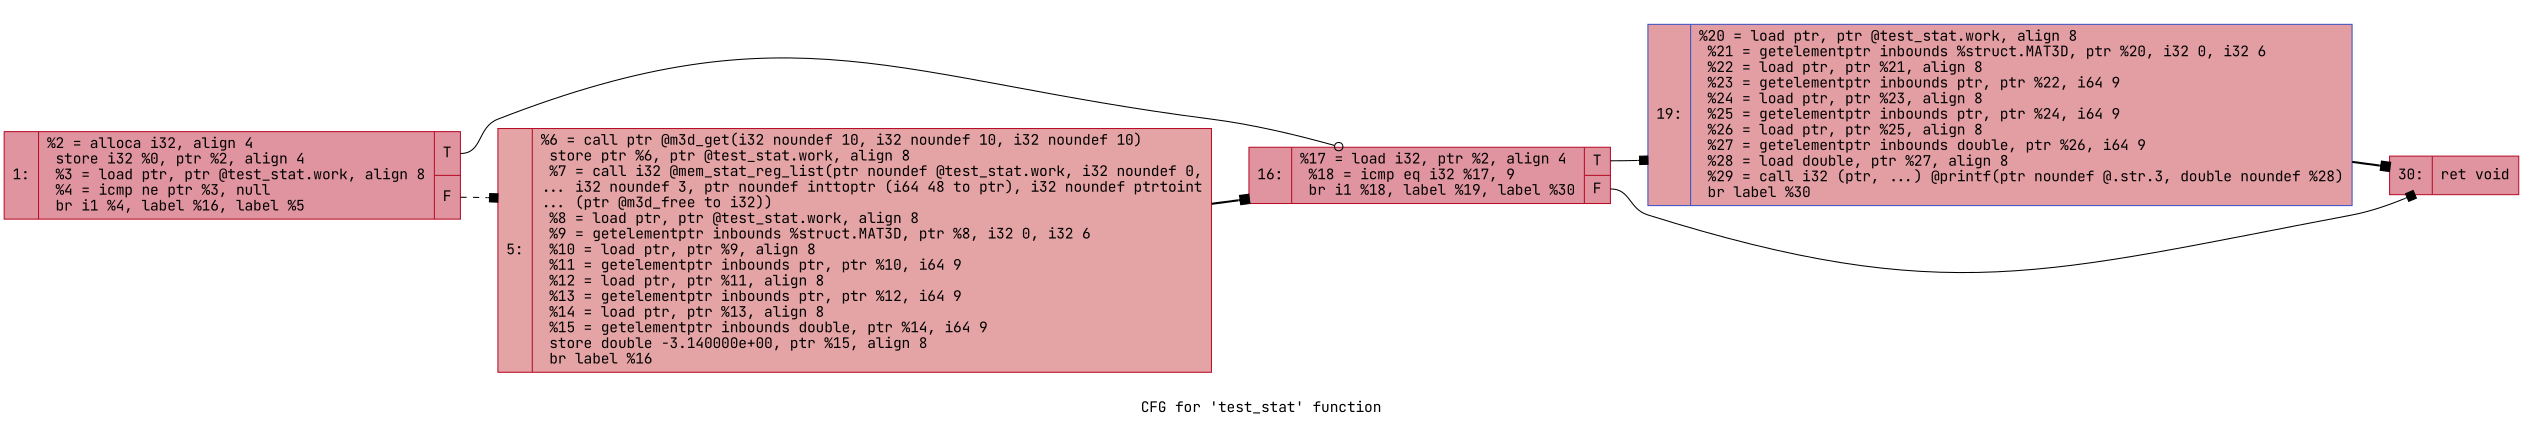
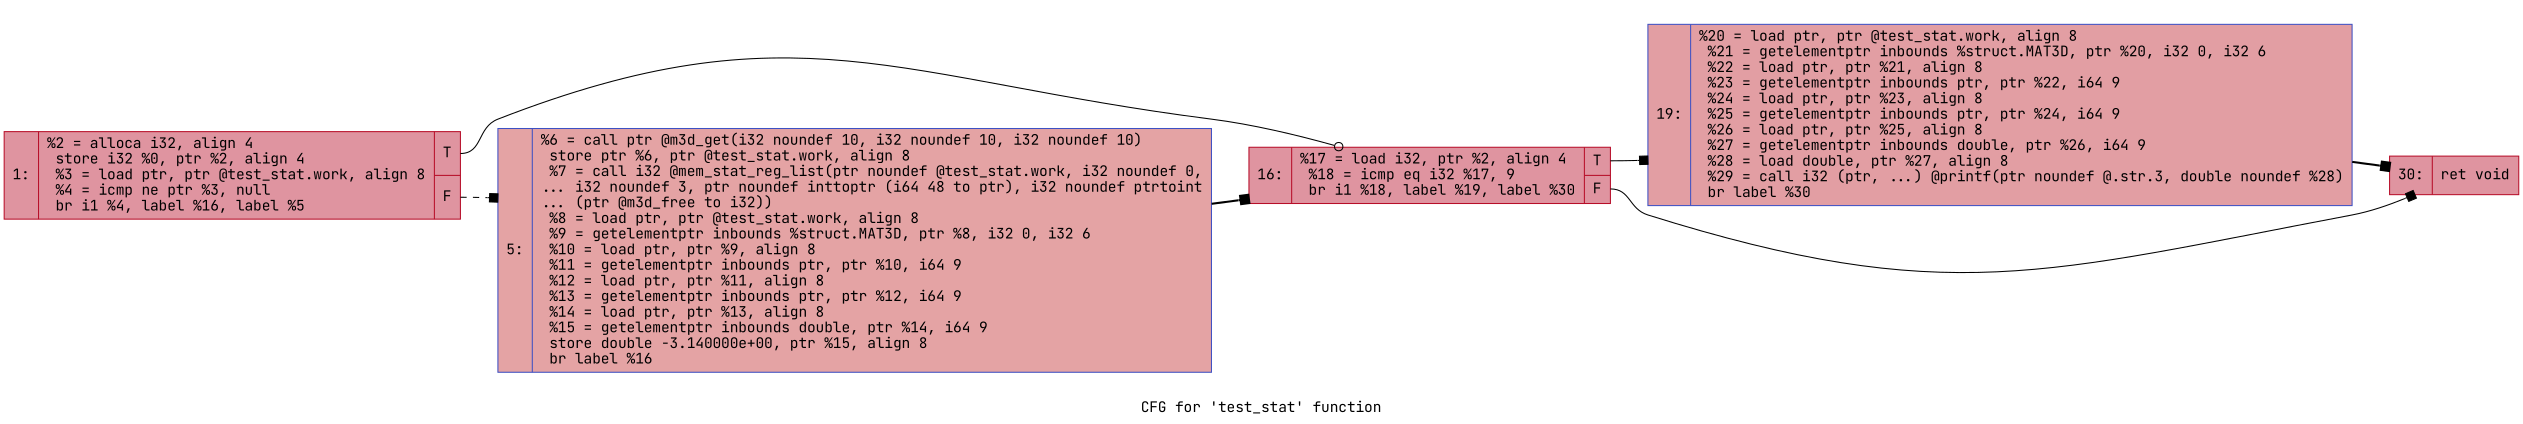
node "5:": color #b70d28ff -> #3d50c3ff
